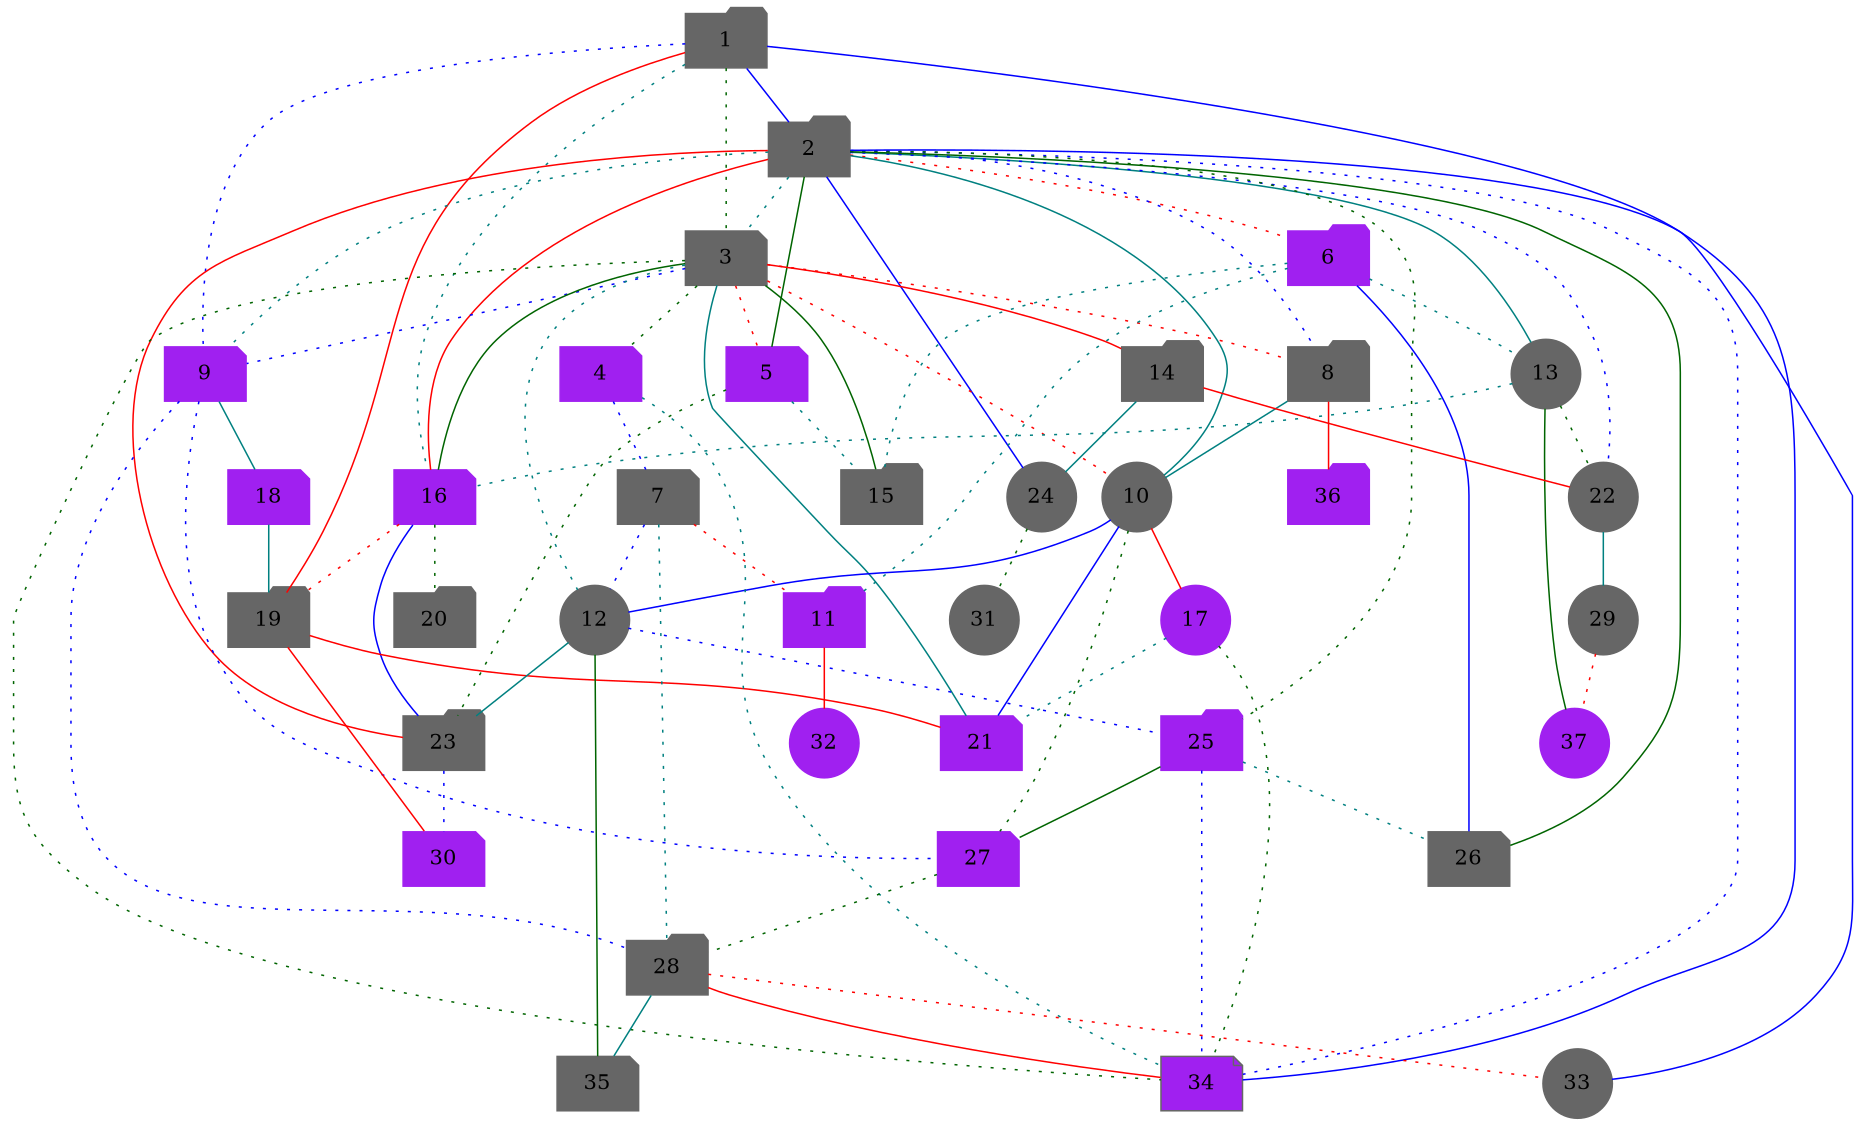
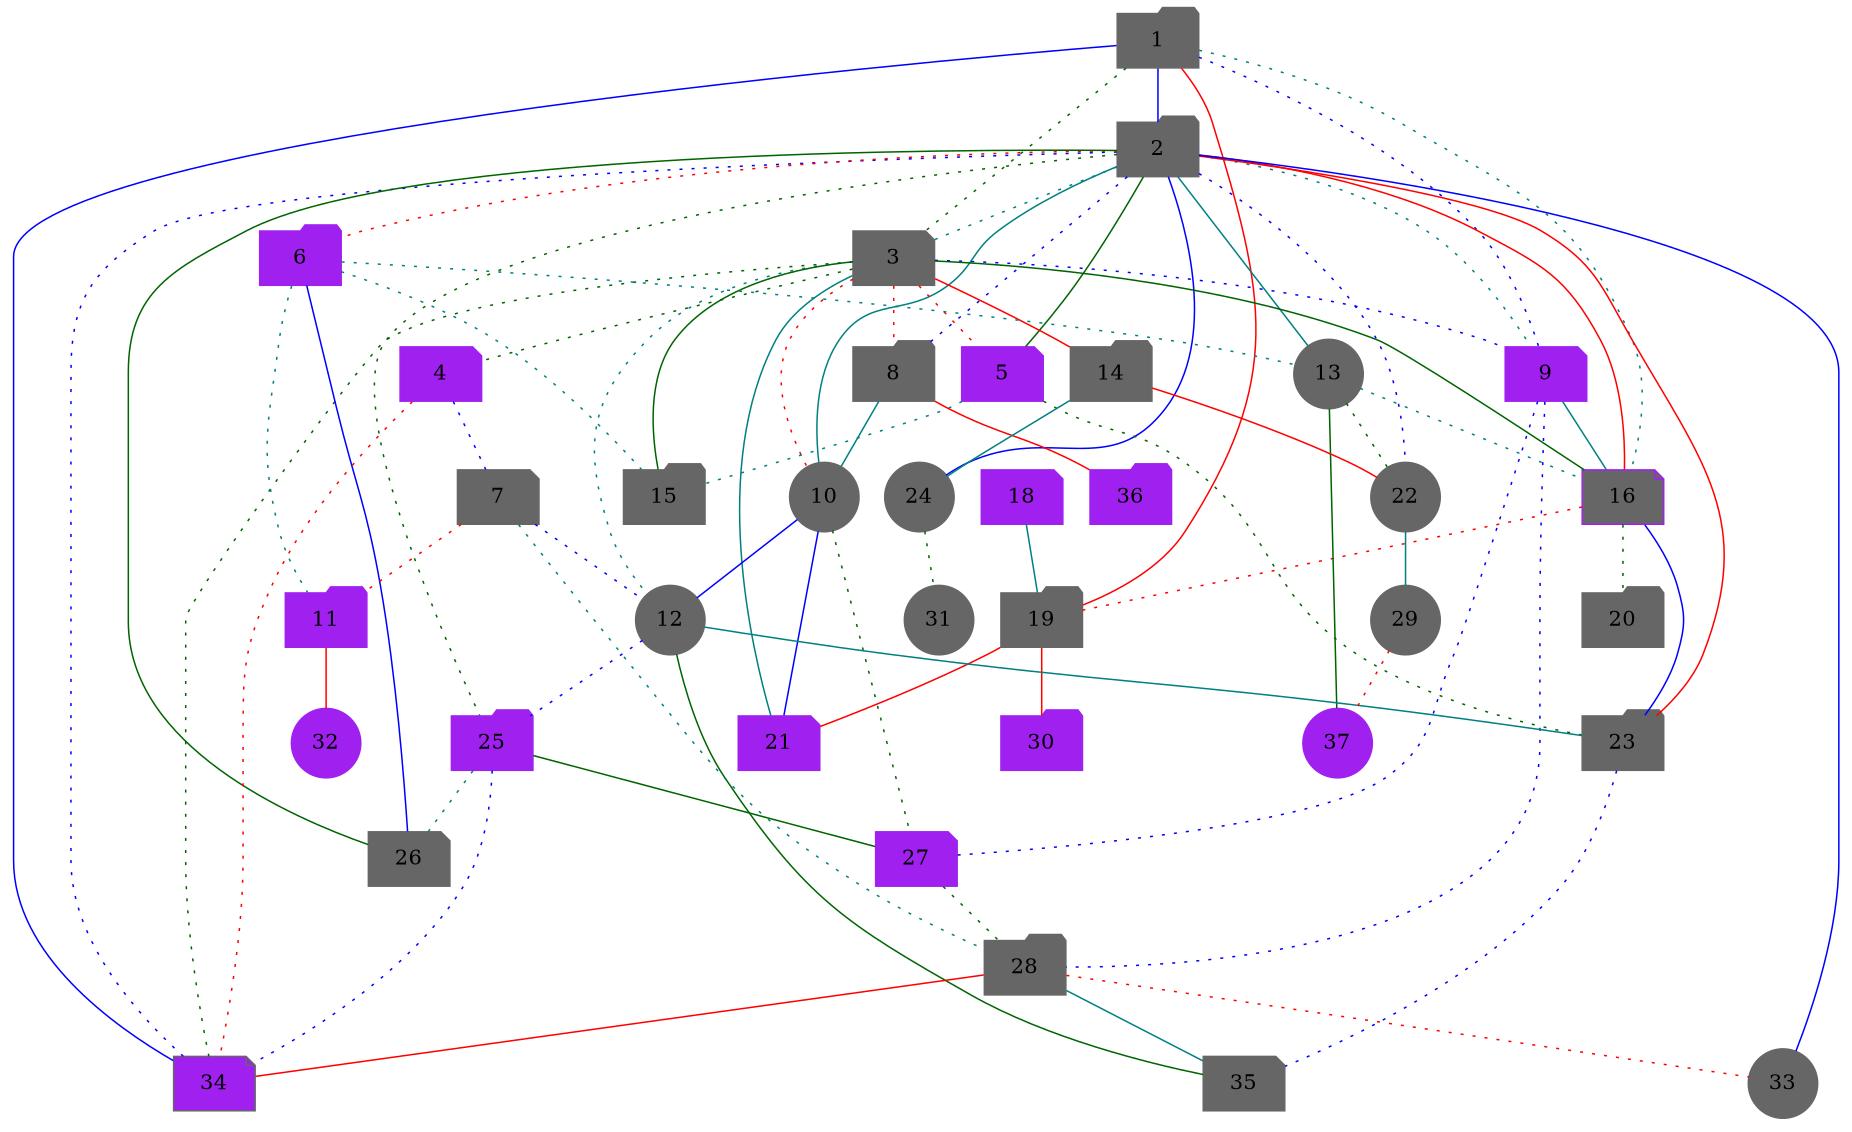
edge "9" -- "18": now "9" -- "16"
node "16": fillcolor purple -> gray40
node "17": removed
edge "4" -- "34": color teal -> red
edge "23" -- "30": now "23" -- "35"
node "30": shape note -> folder
